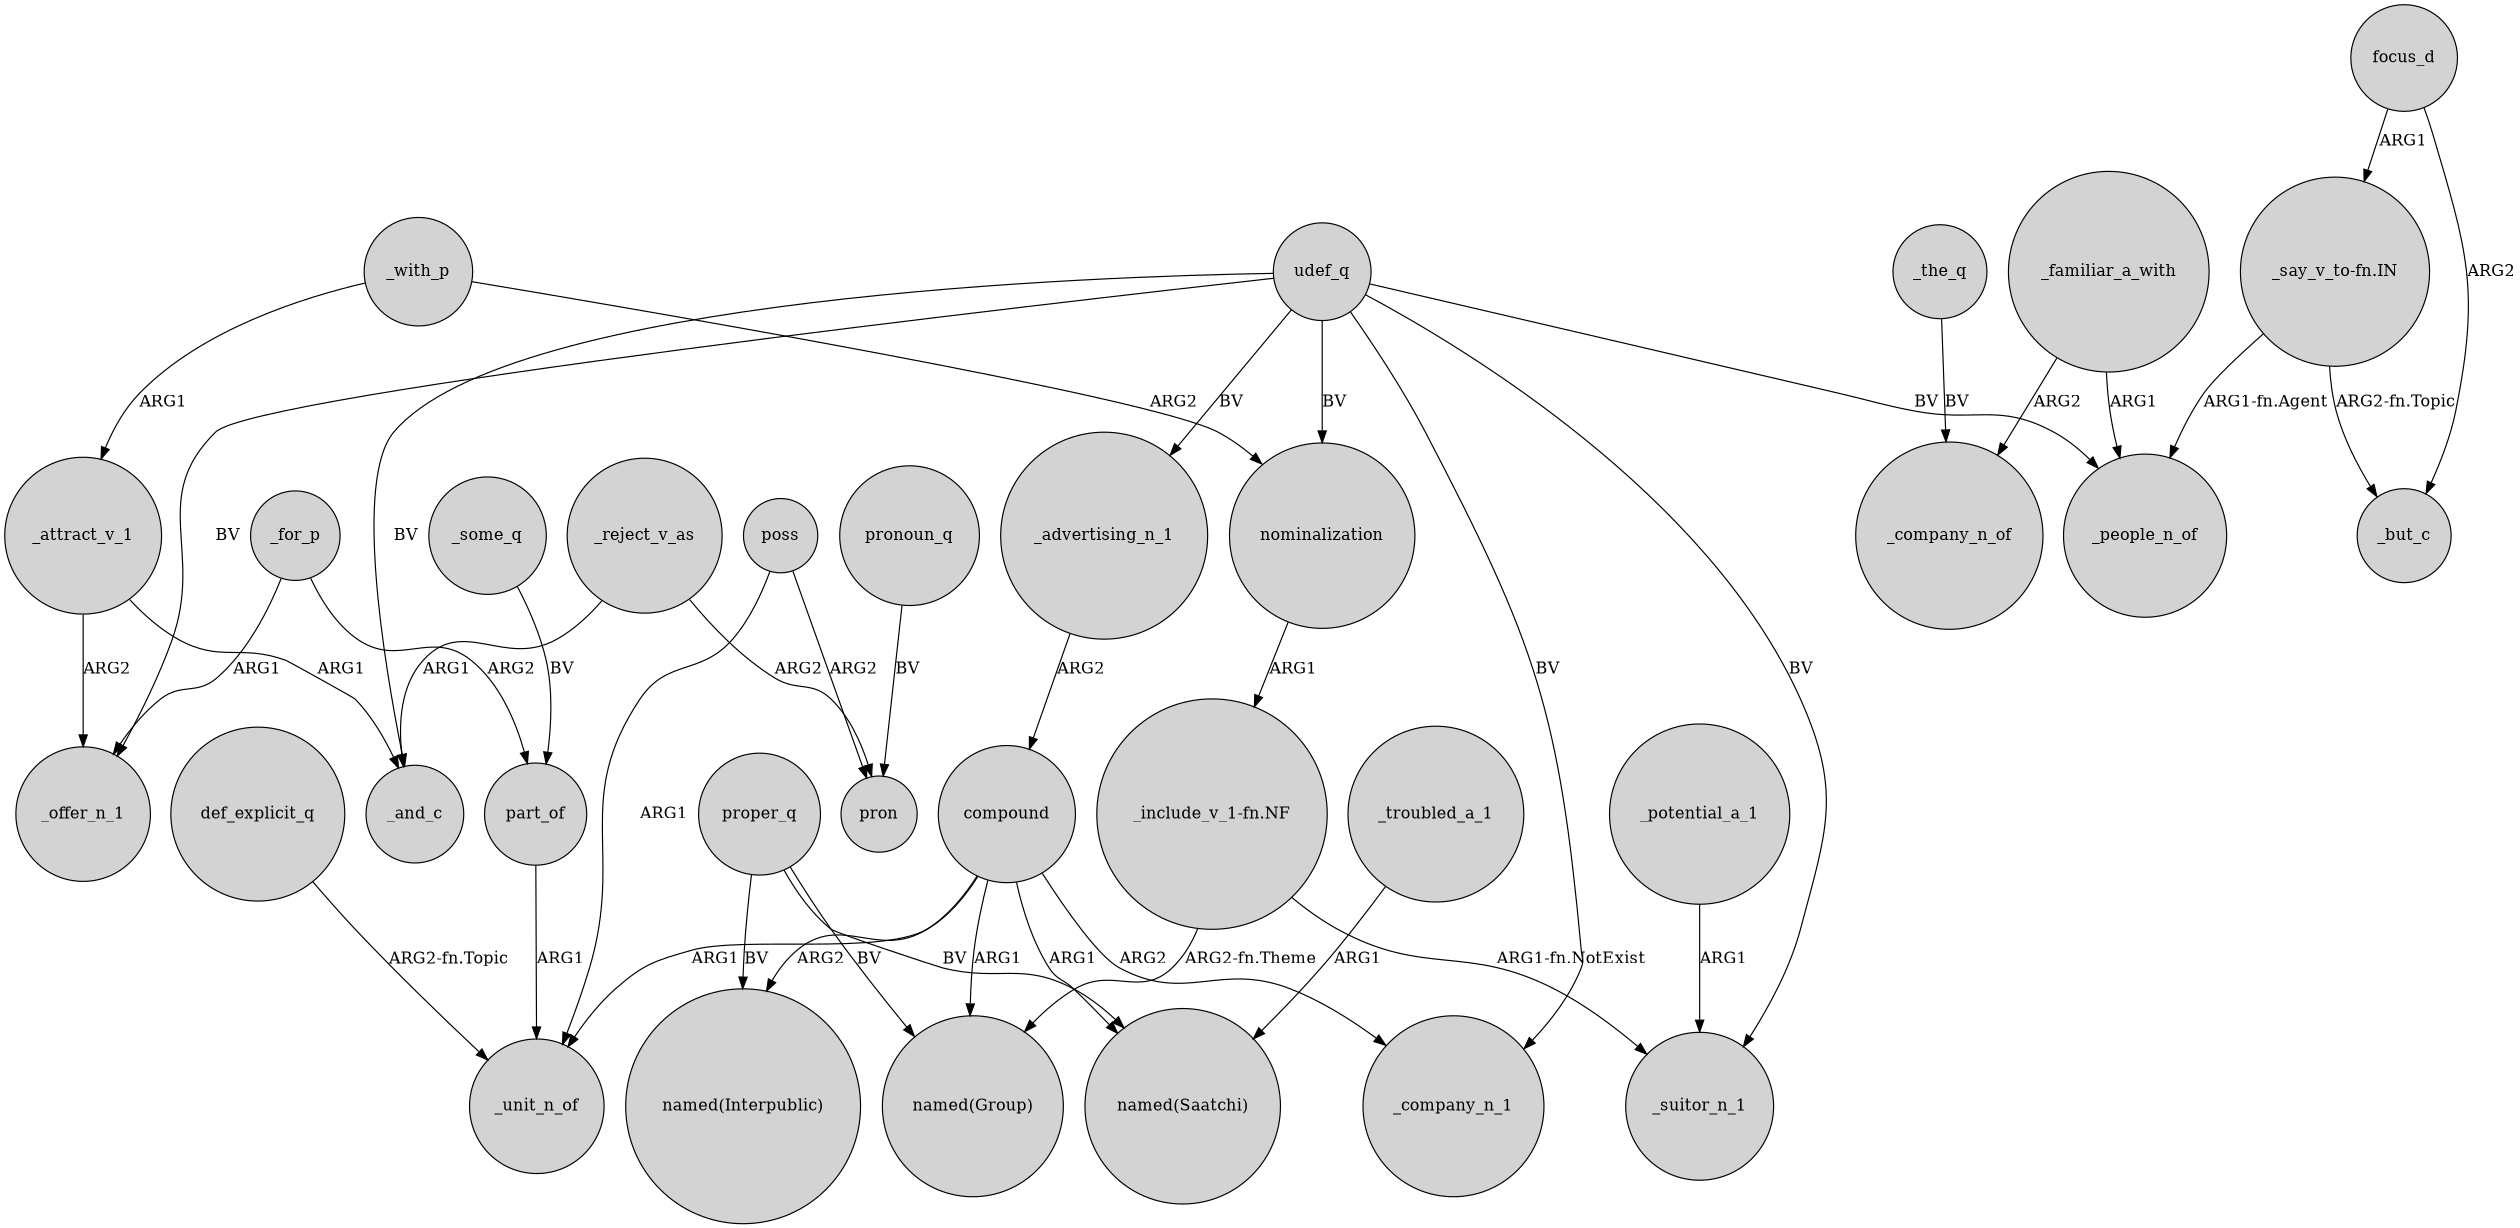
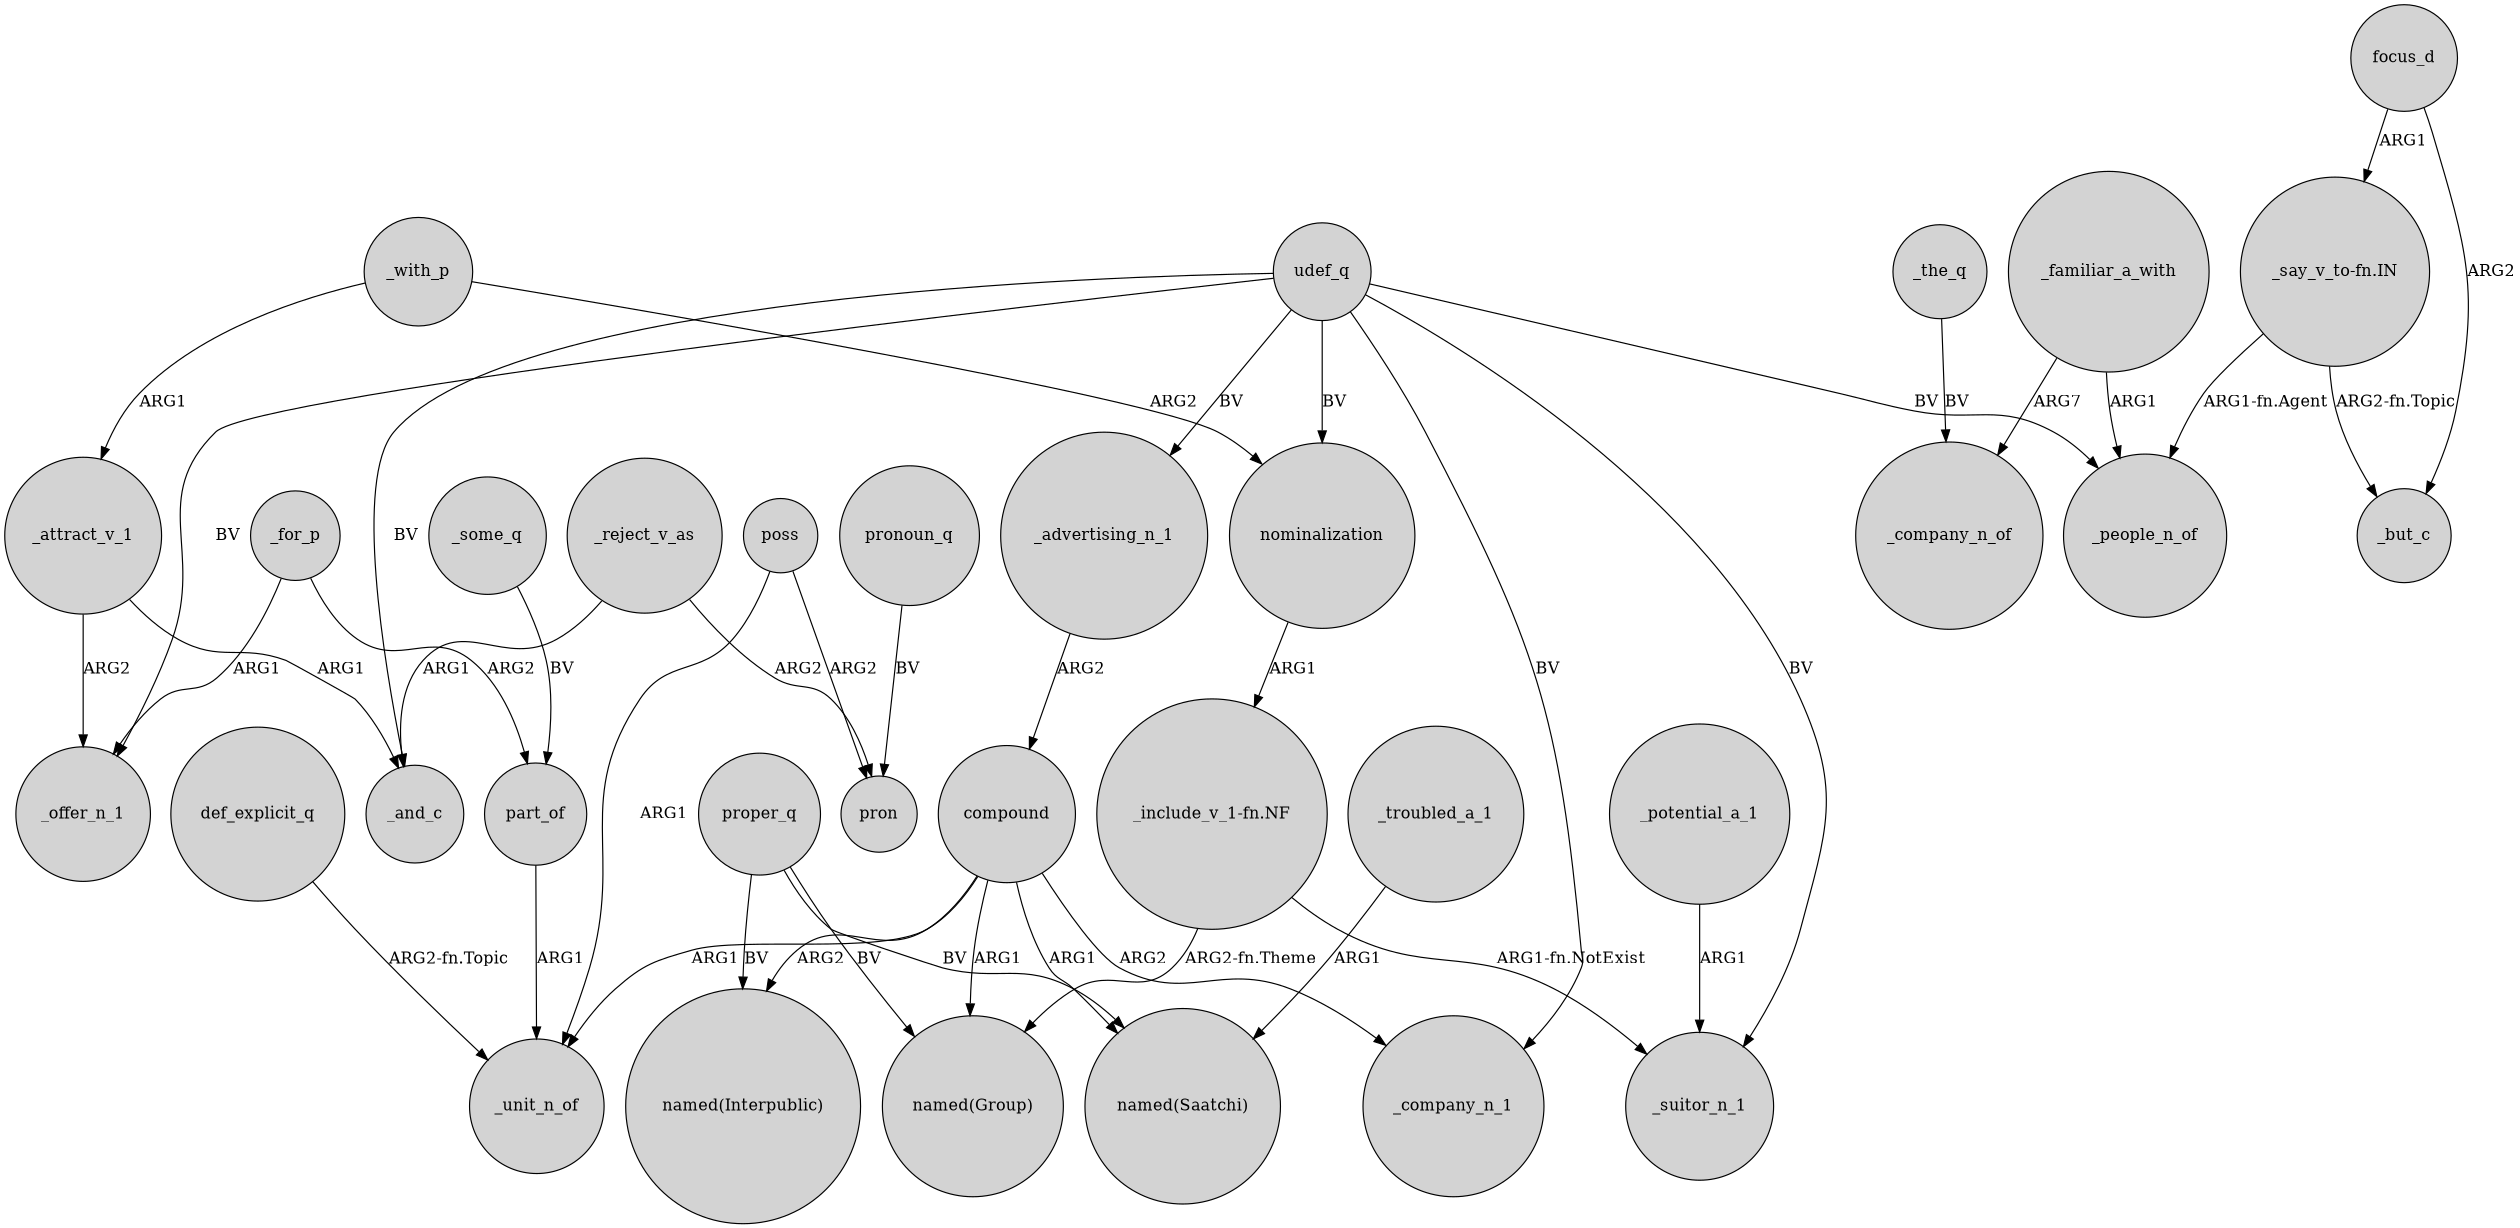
edge "_familiar_a_with" -> "_company_n_of": label "ARG2" -> "ARG7"
